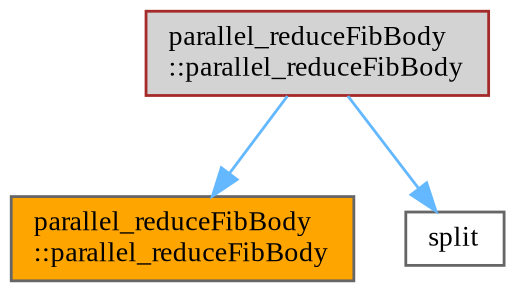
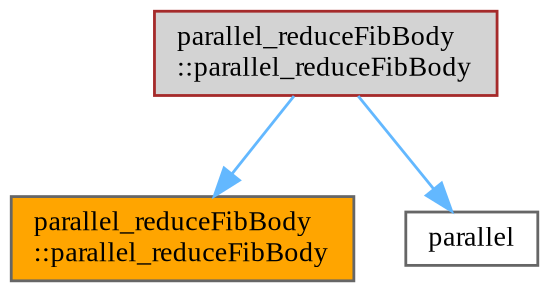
node "split": label "split" -> "parallel"
